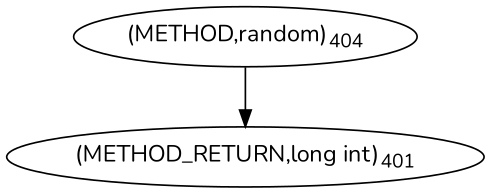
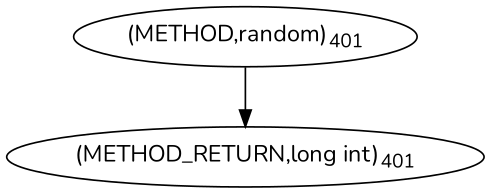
node "(METHOD,random)": text "404" -> "401"
